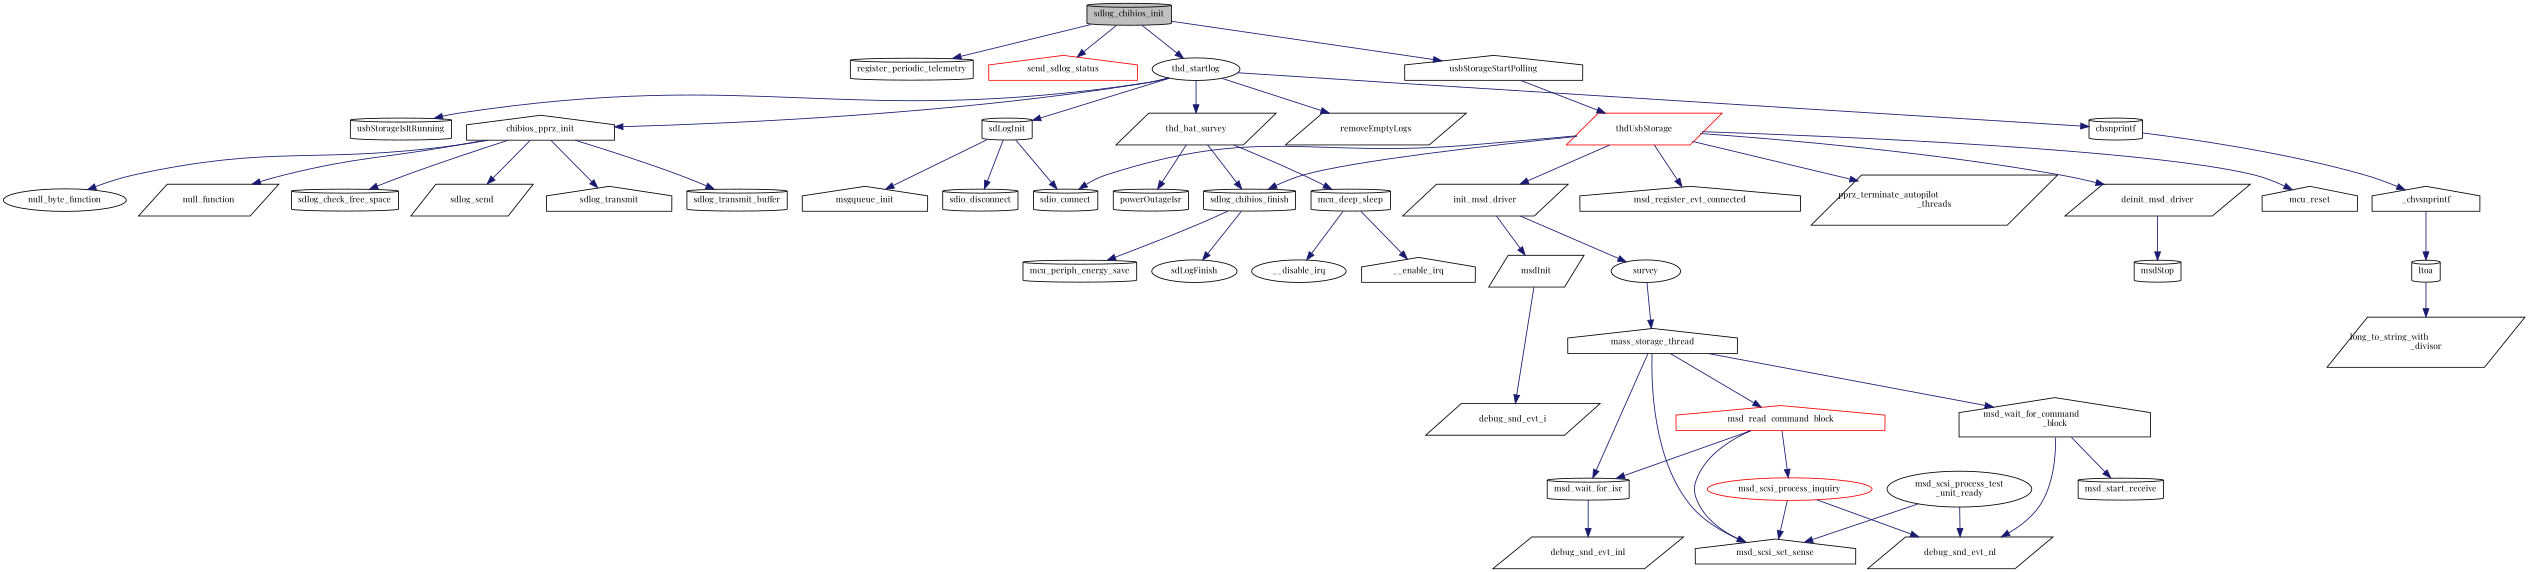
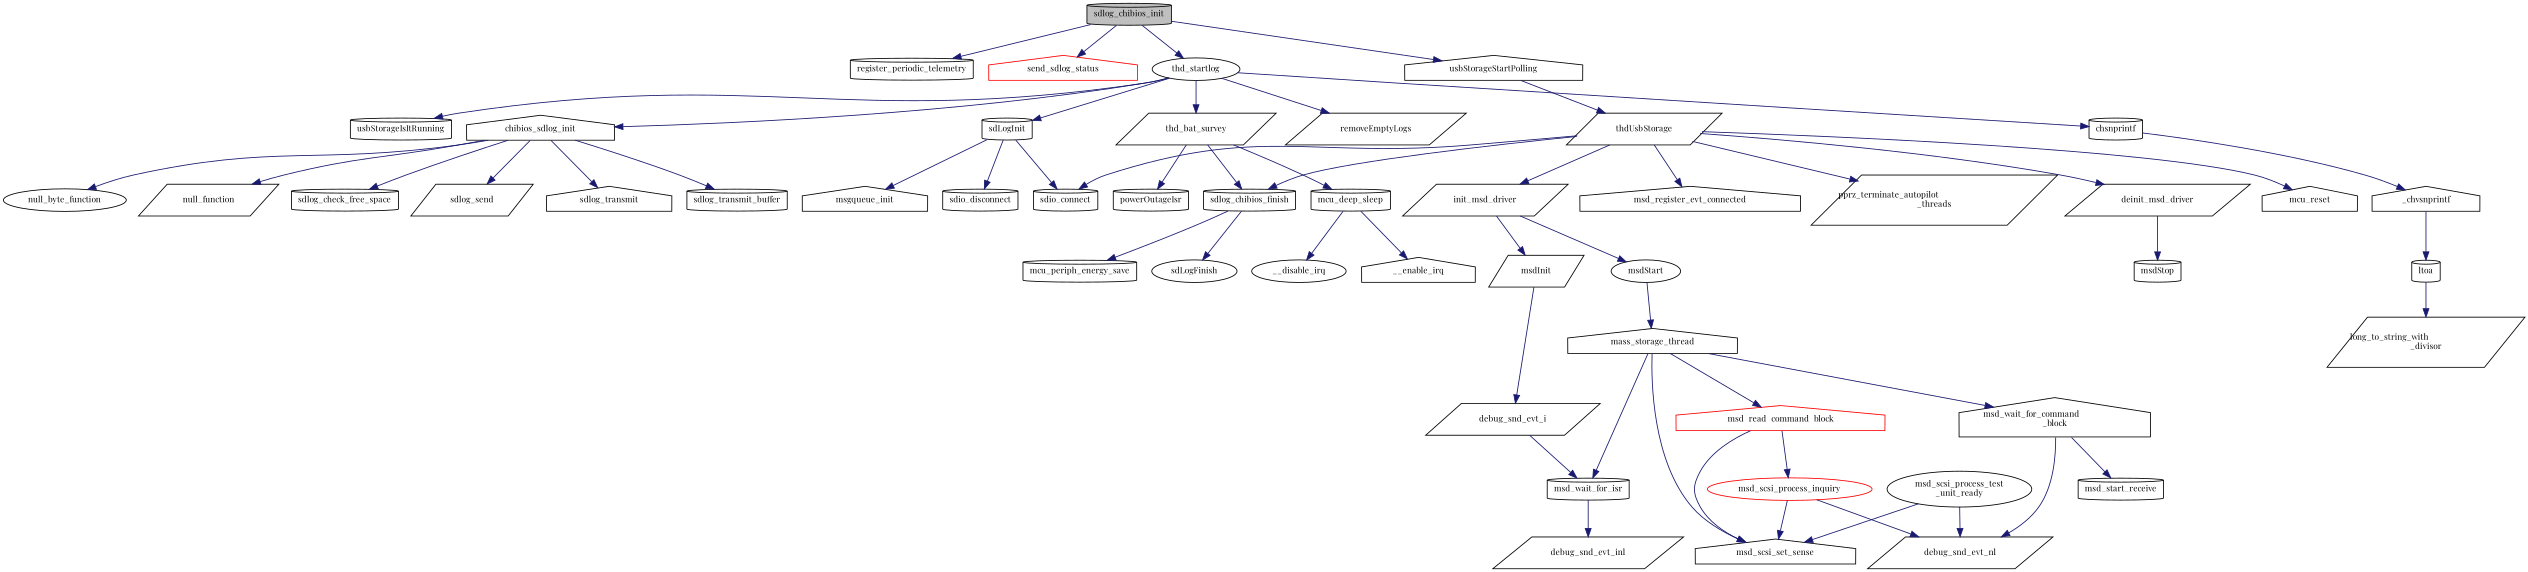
node "chibios_pprz_init": label "chibios_pprz_init" -> "chibios_sdlog_init"
node "thdUsbStorage": color red -> black
node "survey": label "survey" -> "msdStart"
edge "msd_read_command_block" -> "msd_wait_for_isr": now "debug_snd_evt_i" -> "msd_wait_for_isr"
